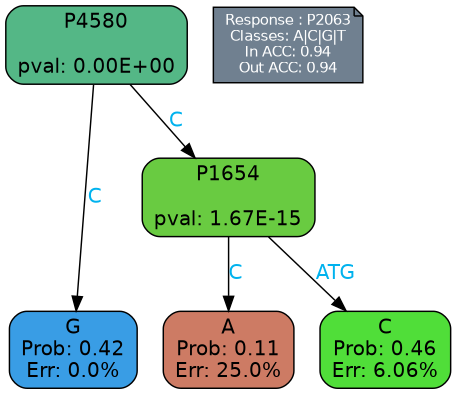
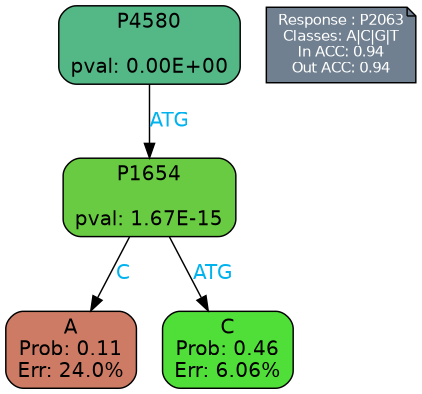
edge "P4580 pval: 0.00E+00" -> "P1654 pval: 1.67E-15": label "C" -> "ATG"
node "G Prob: 0.42 Err: 0.0%": removed
node "A Prob: 0.11 Err: 25.0%": label "A Prob: 0.11 Err: 25.0%" -> "A Prob: 0.11 Err: 24.0%"
